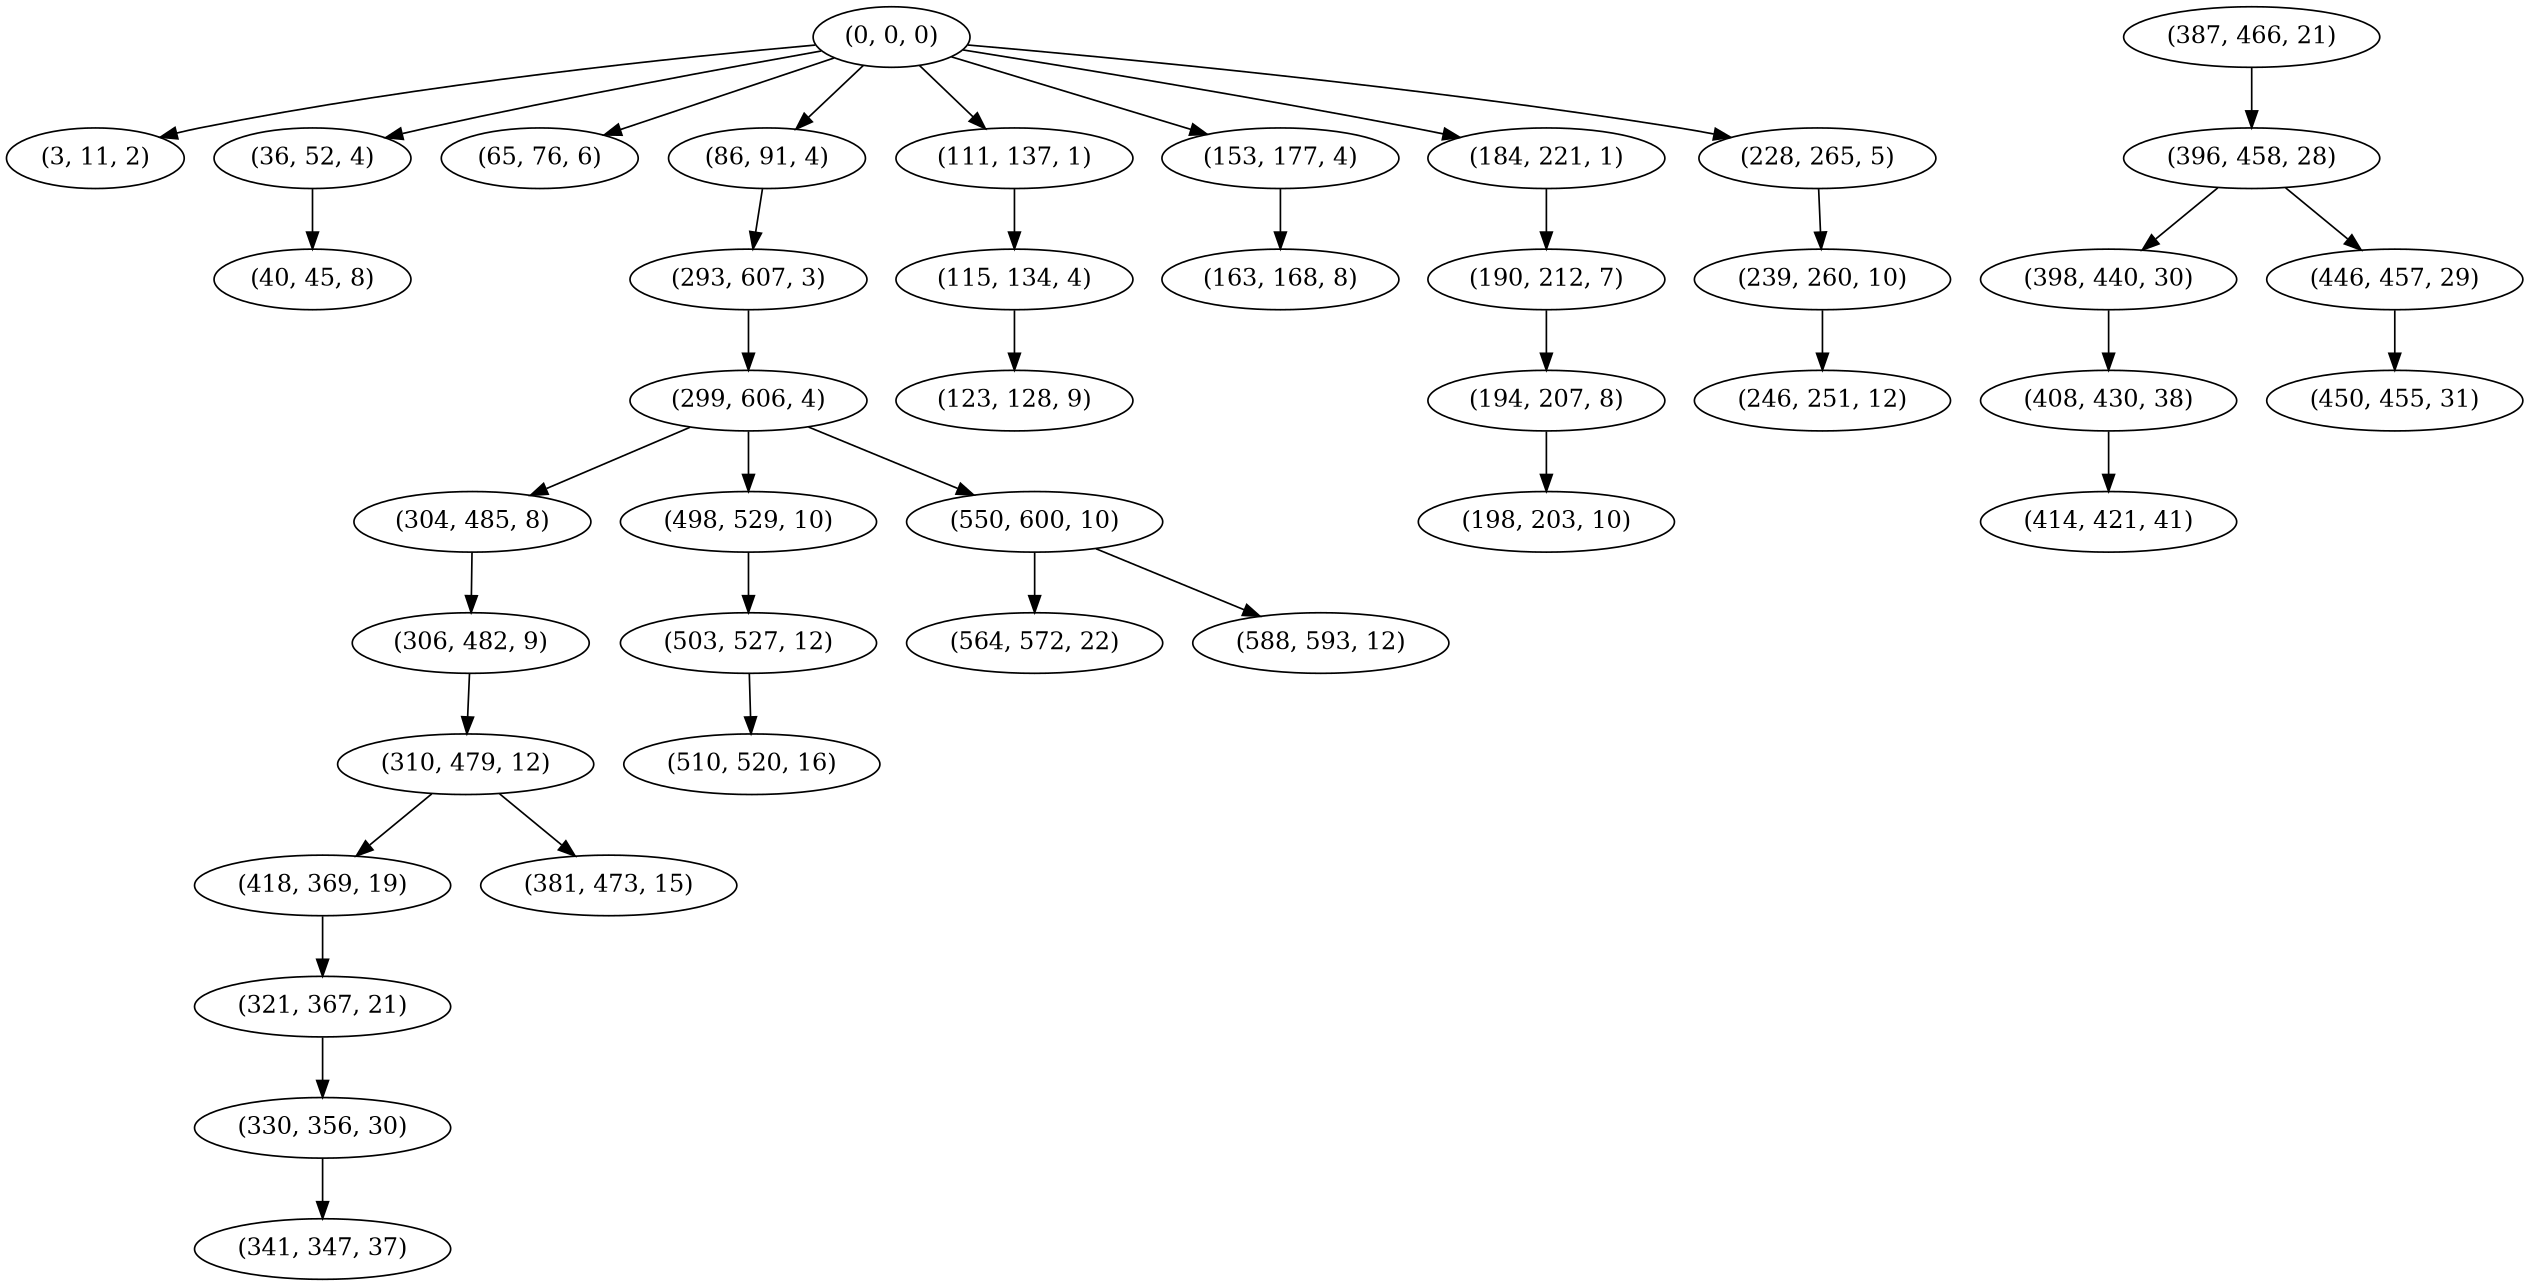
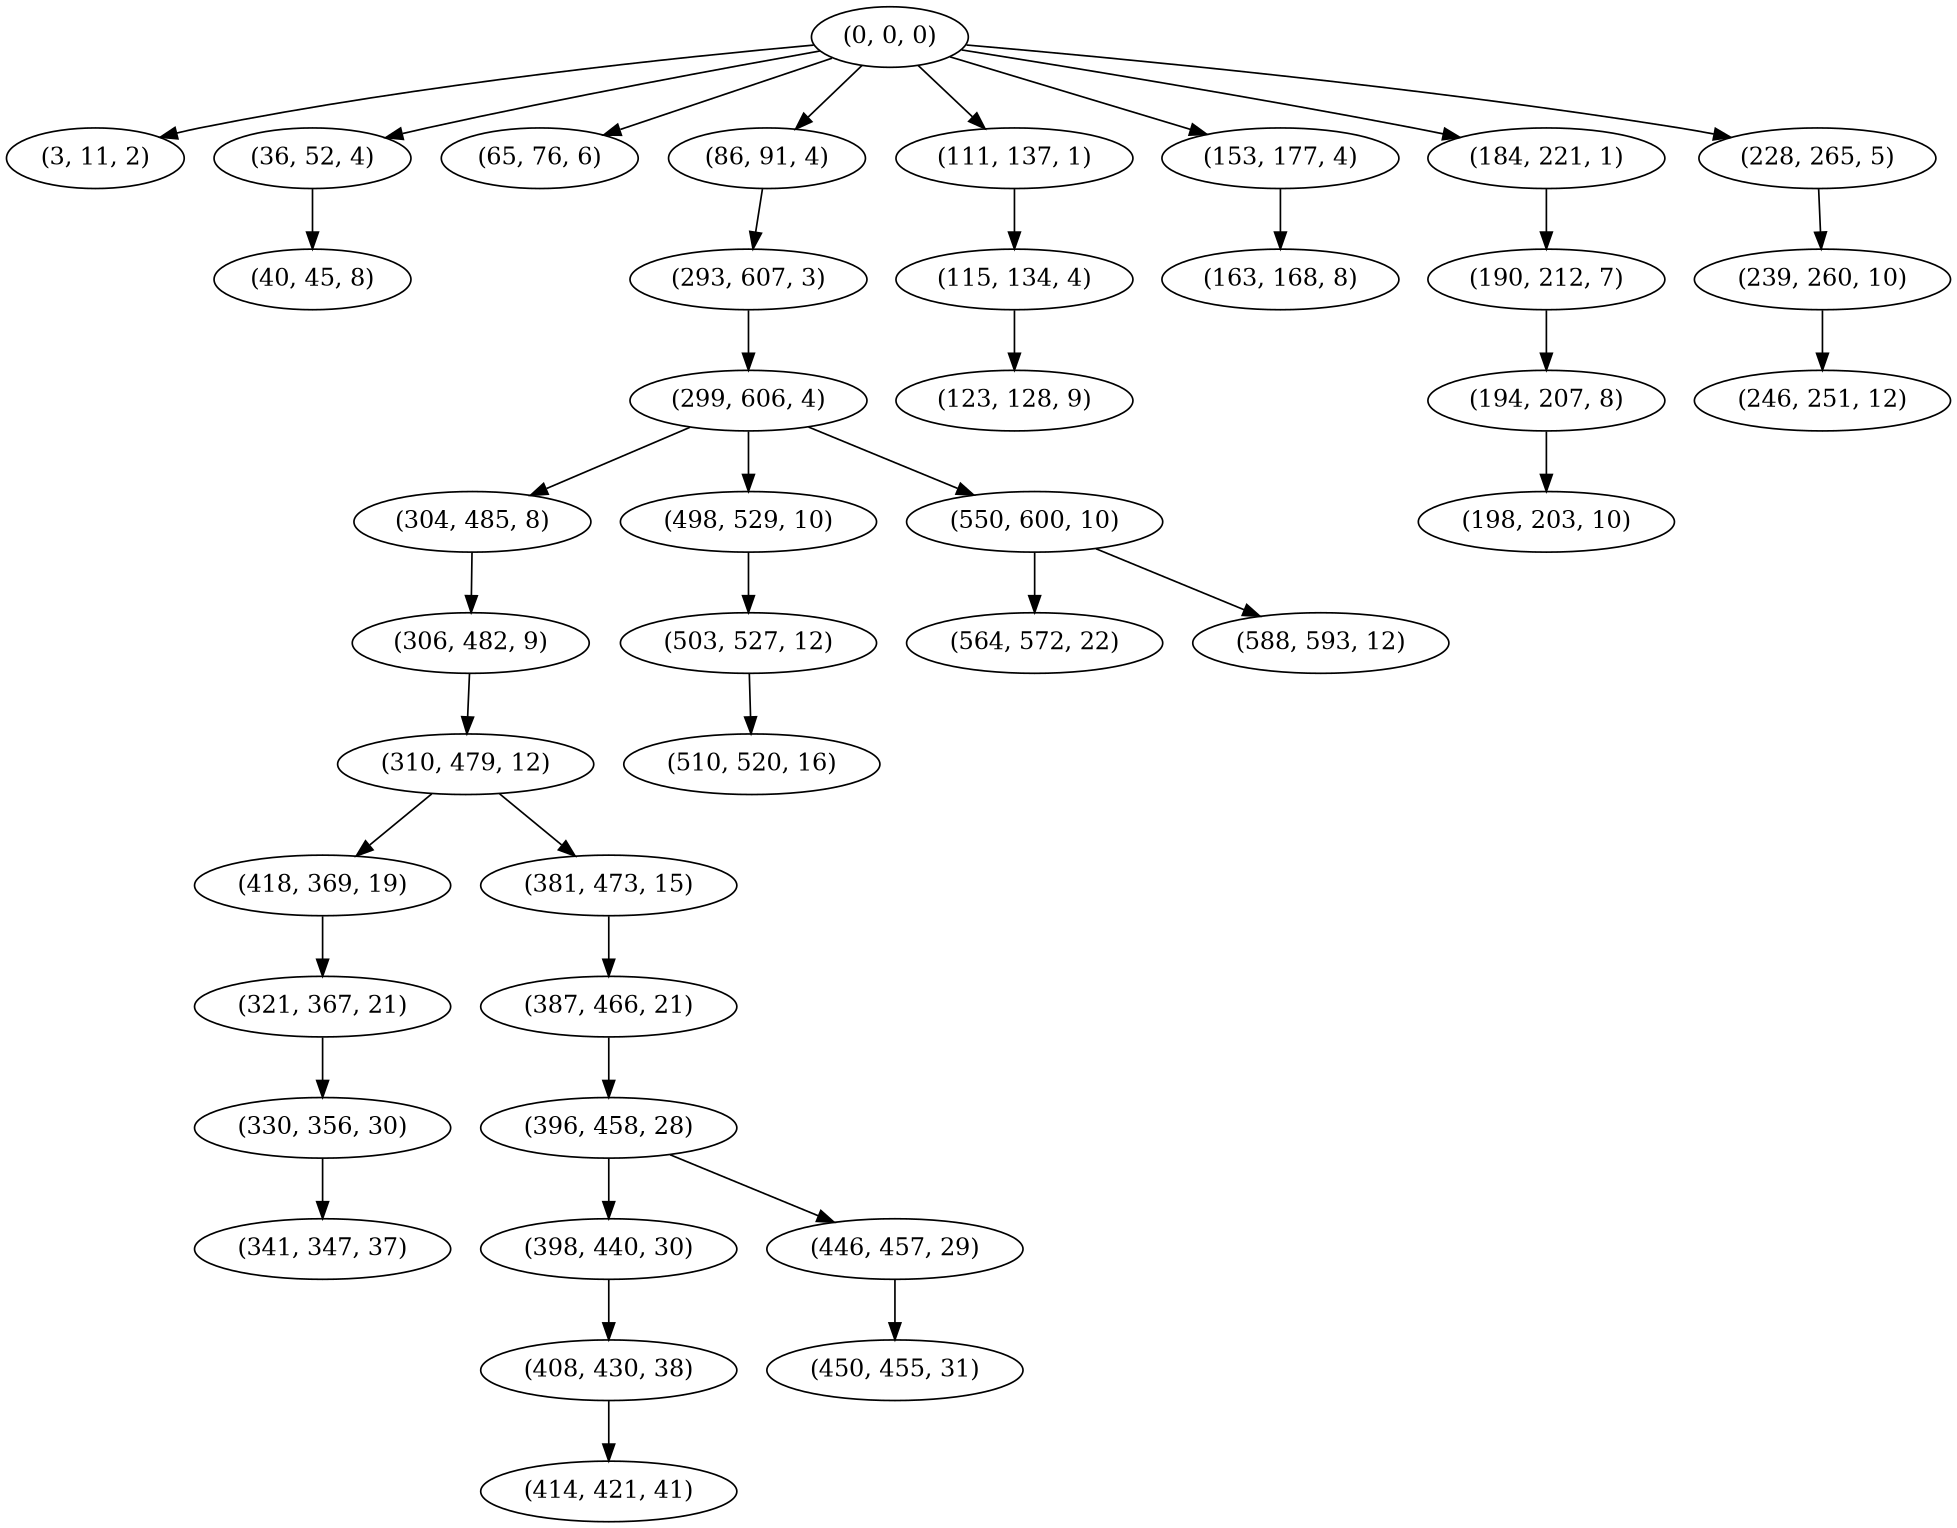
edge "(381, 473, 15)" -> "(387, 466, 21)": added
